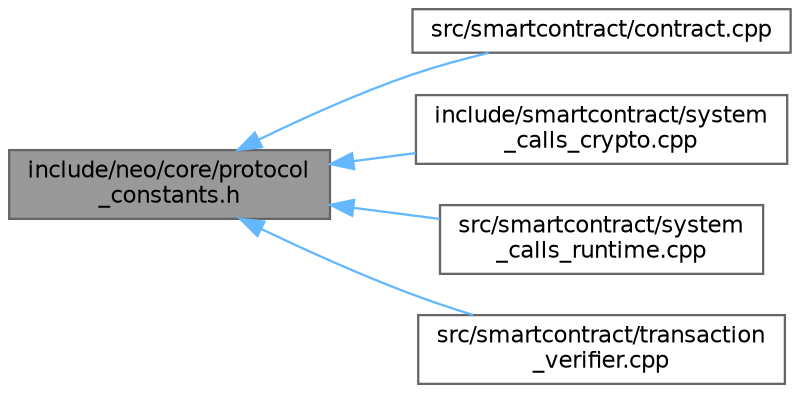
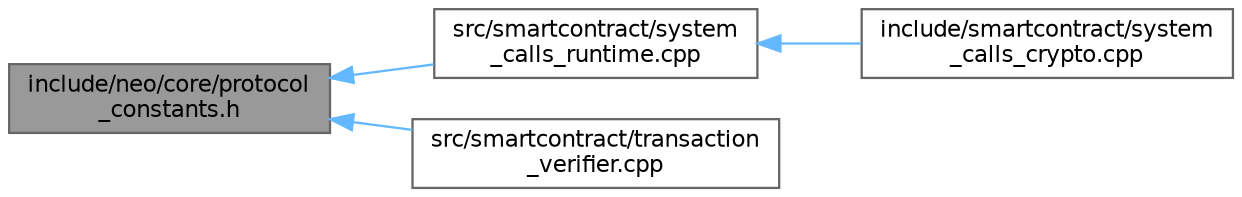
node "src/smartcontract/contract.cpp": removed
edge "include/smartcontract/system _calls_crypto.cpp" -> "include/neo/core/protocol _constants.h": now "include/smartcontract/system _calls_crypto.cpp" -> "src/smartcontract/system _calls_runtime.cpp"
